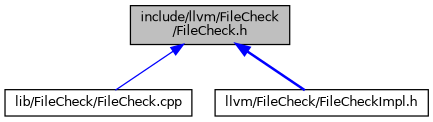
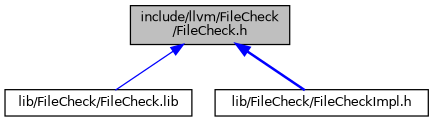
node "lib/FileCheck/FileCheck.cpp": label "lib/FileCheck/FileCheck.cpp" -> "lib/FileCheck/FileCheck.lib"
node "llvm/FileCheck/FileCheckImpl.h": label "llvm/FileCheck/FileCheckImpl.h" -> "lib/FileCheck/FileCheckImpl.h"
